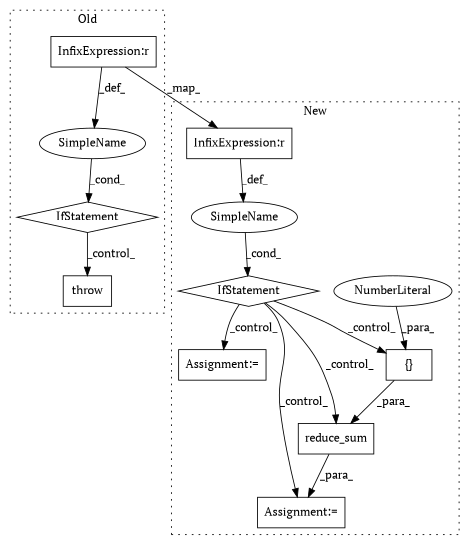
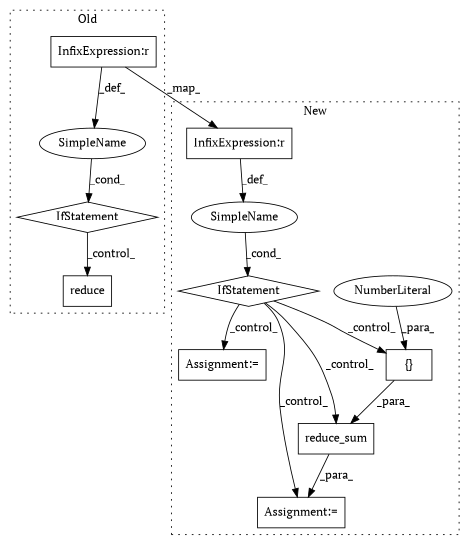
node "throw": label "throw" -> "reduce"
